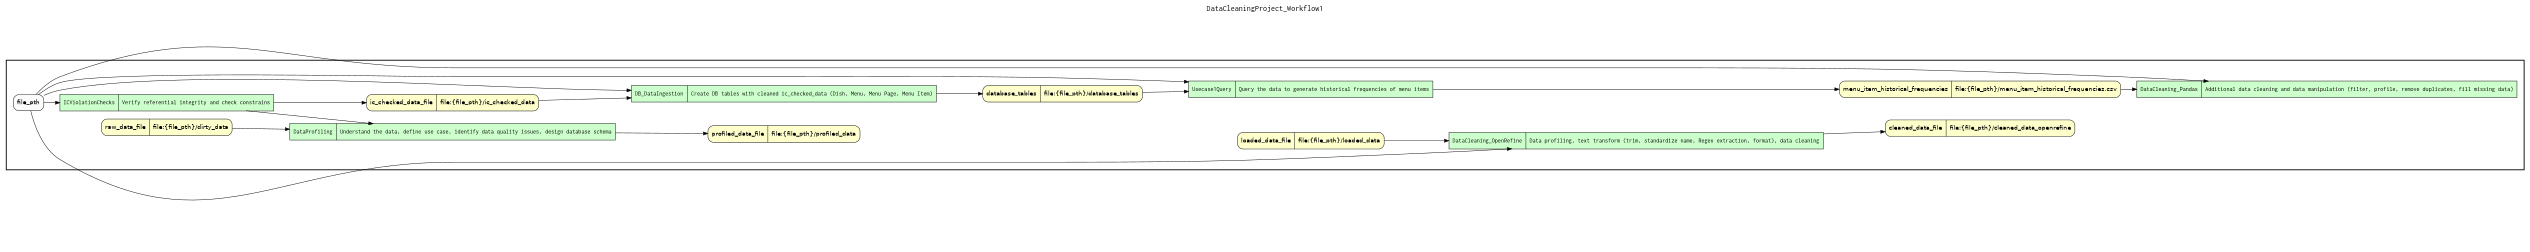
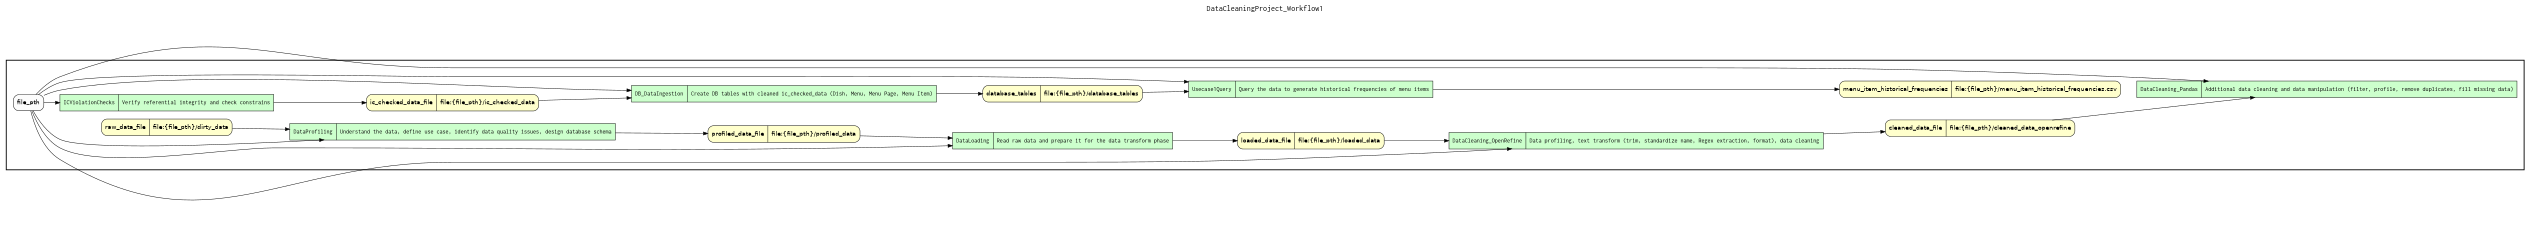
edge "menu_item_historical_frequencies" -> "DataCleaning_Pandas": now "cleaned_data_file" -> "DataCleaning_Pandas"
edge "ICViolationChecks" -> "DataProfiling": now "file_pth" -> "DataProfiling"
node "DataLoading": added
